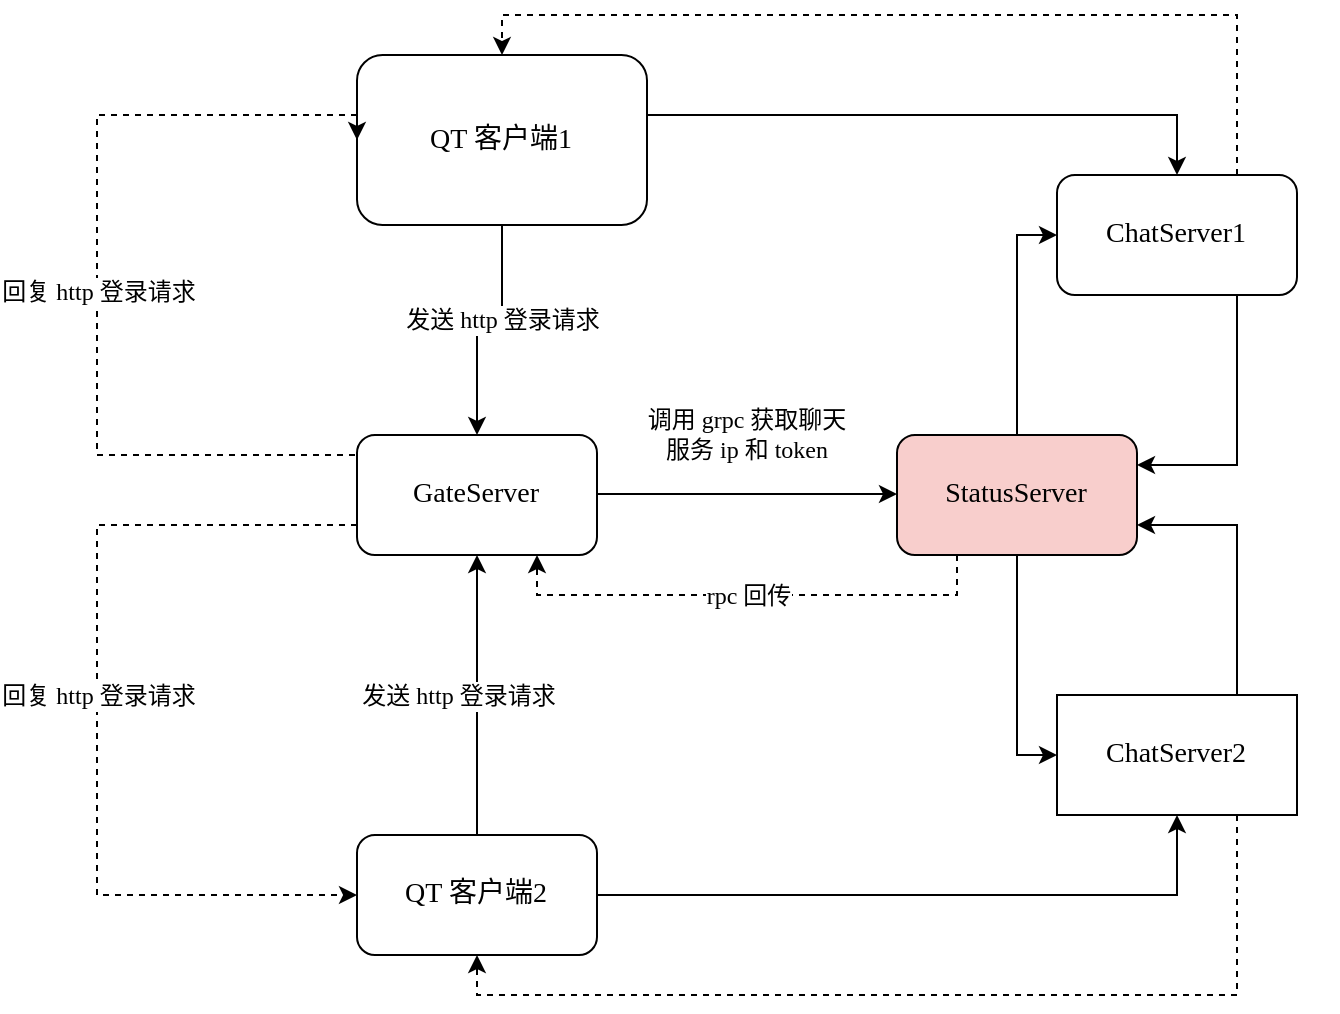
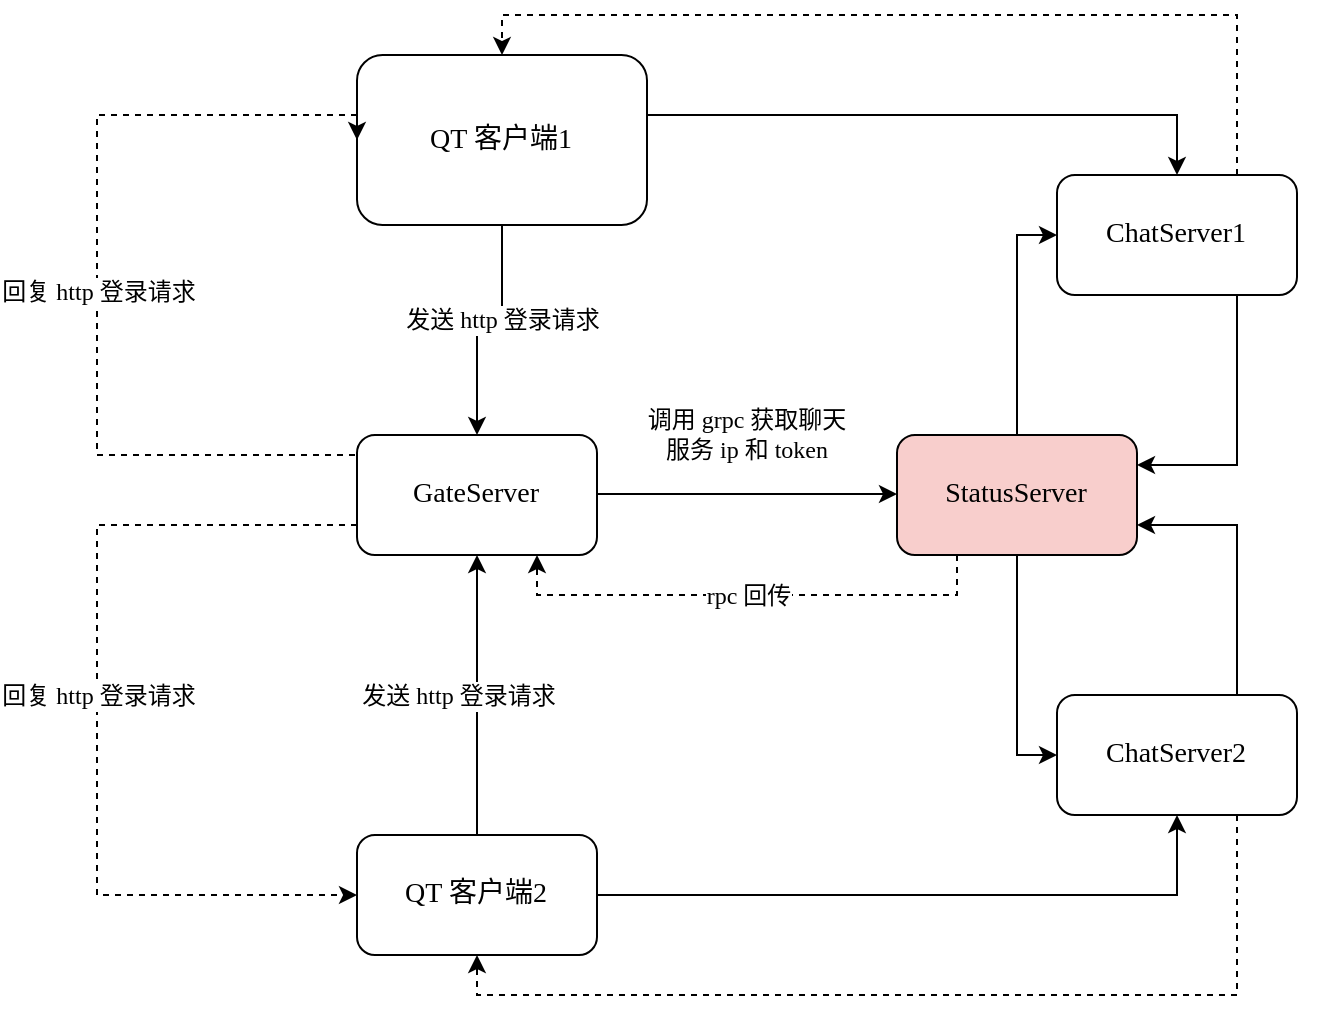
node "ChatServer2": shape rectangle -> rounded rectangle
